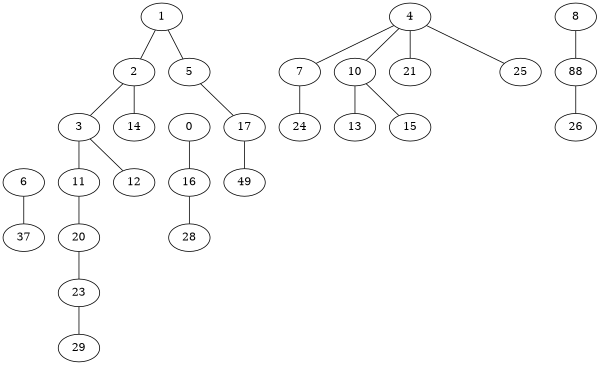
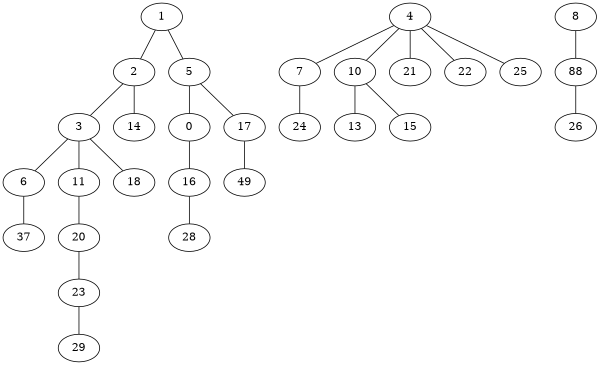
node "22": added
edge "5" -- "0": added
edge "3" -- "6": added
node "12": label "12" -> "18"
